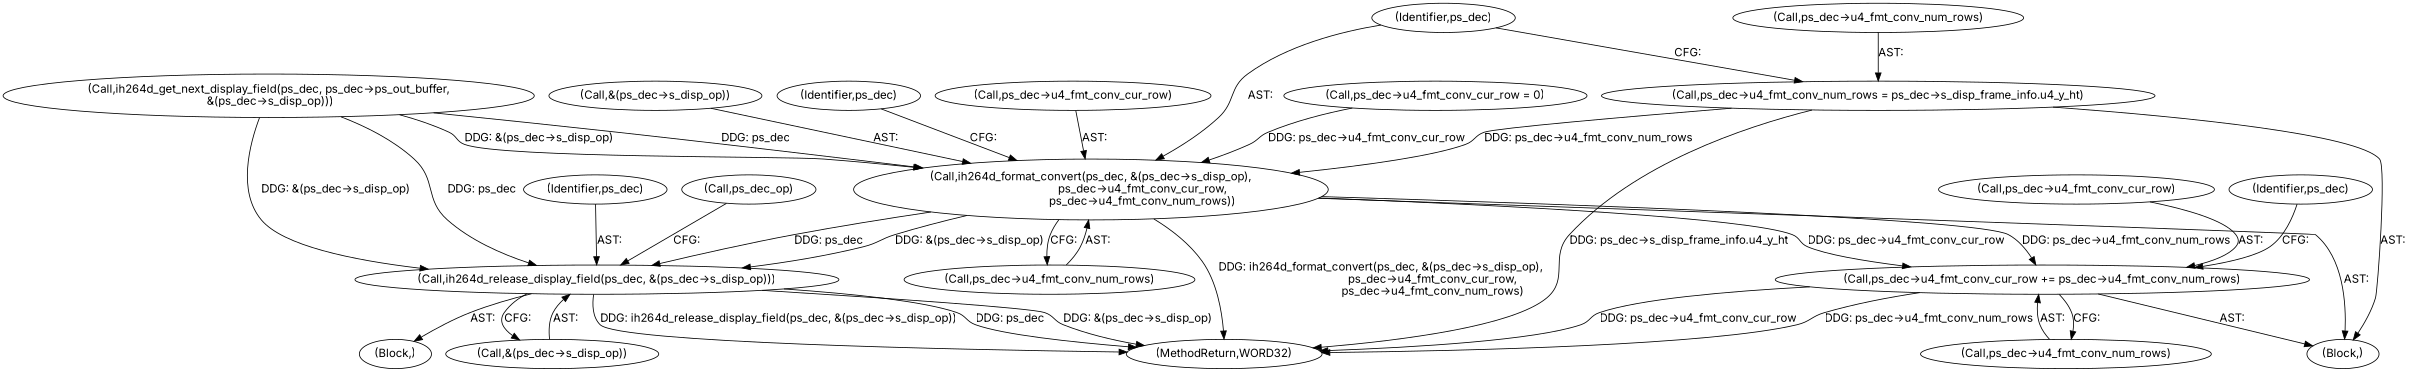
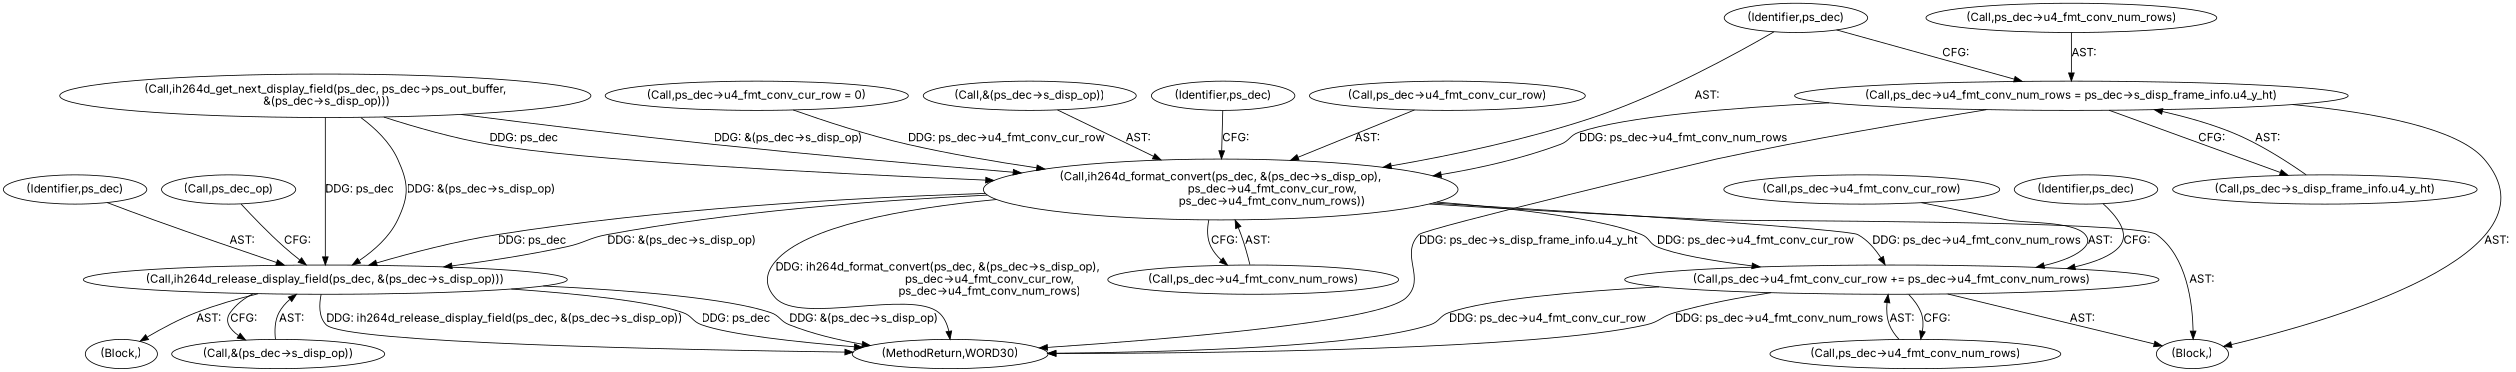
node "(Call,ps_dec->s_disp_frame_info.u4_y_ht)": added
node "(MethodReturn,WORD32)": label "(MethodReturn,WORD32)" -> "(MethodReturn,WORD30)"
